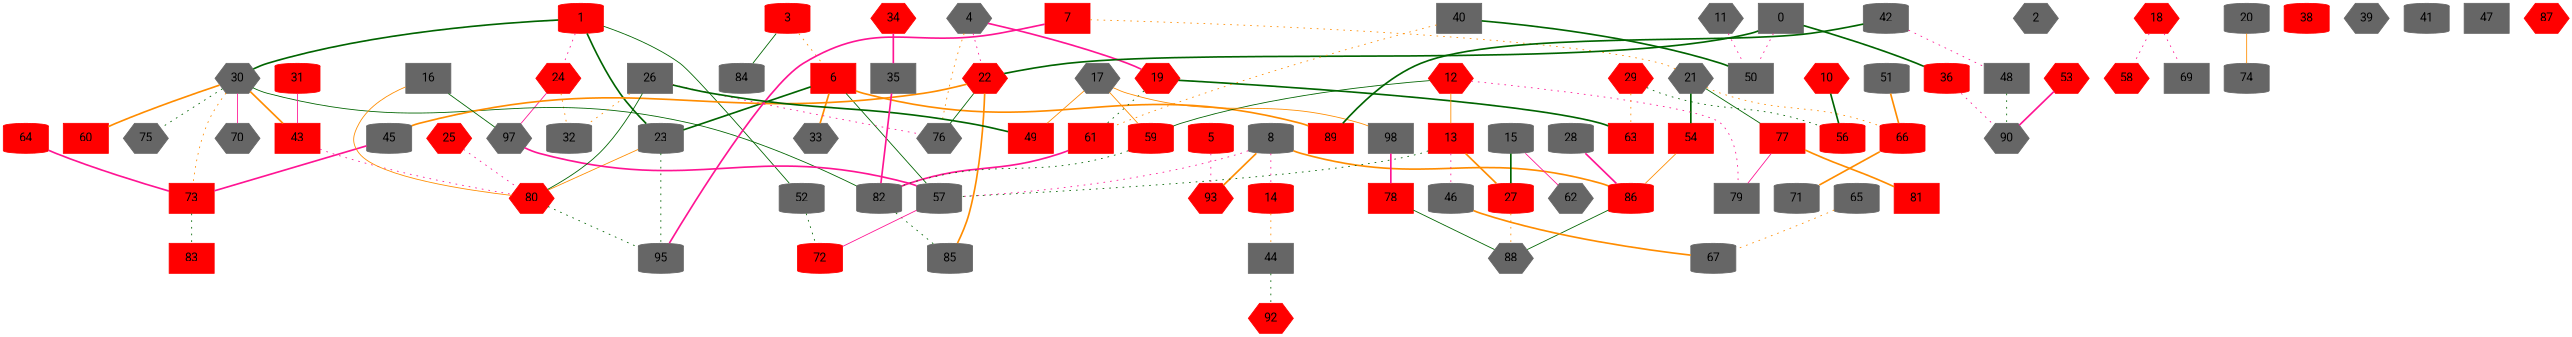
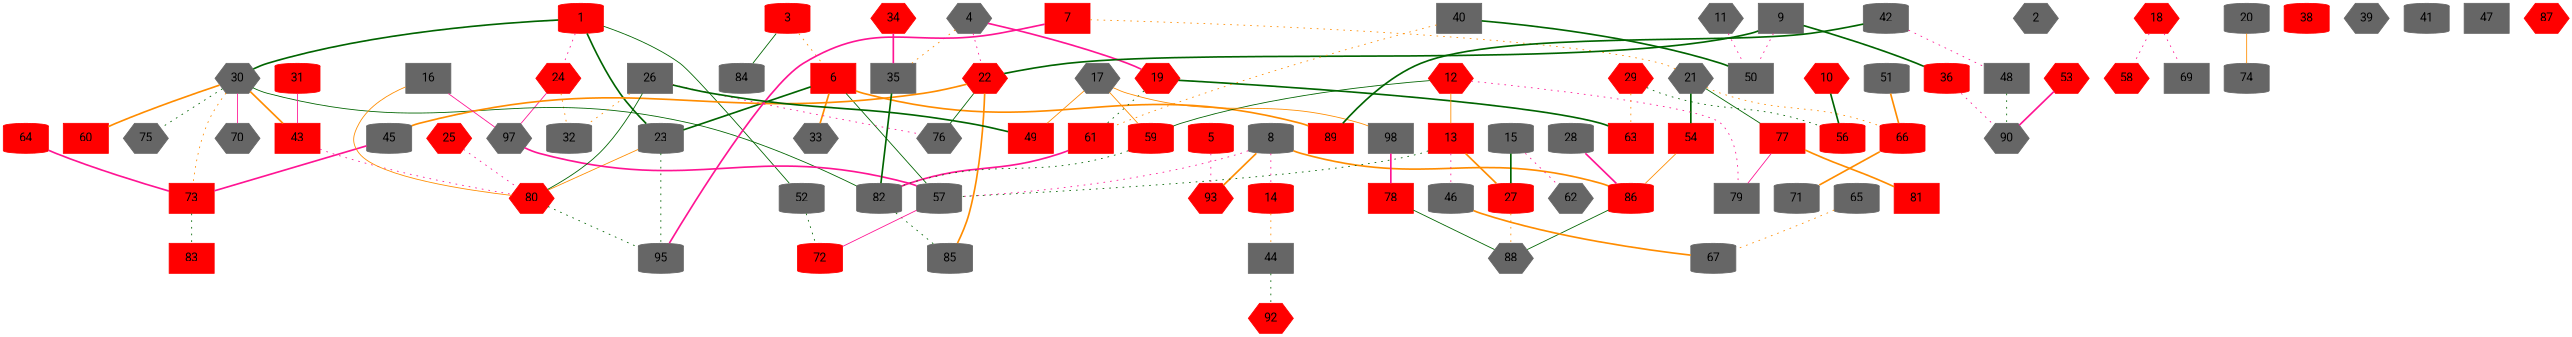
node "0": label "0" -> "9"
edge "4" -- "76": now "4" -- "35"
edge "16" -- "97": color darkgreen -> deeppink
edge "35" -- "82": color deeppink -> darkgreen
edge "15" -- "62": style solid -> dotted
